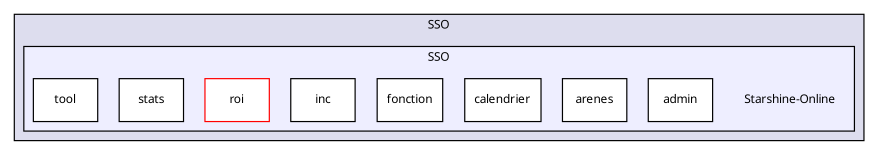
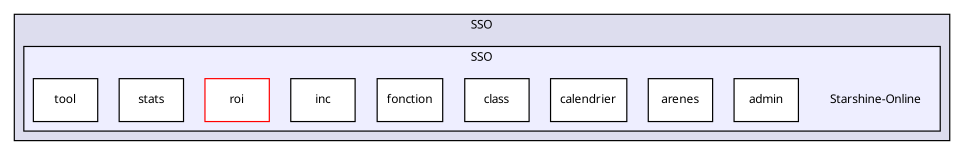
node "class": added
